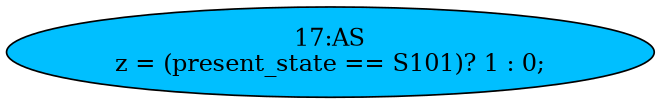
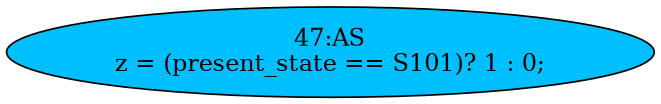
node "17:AS z = (present_state == S101)? 1 : 0;": label "17:AS z = (present_state == S101)? 1 : 0;" -> "47:AS z = (present_state == S101)? 1 : 0;"
